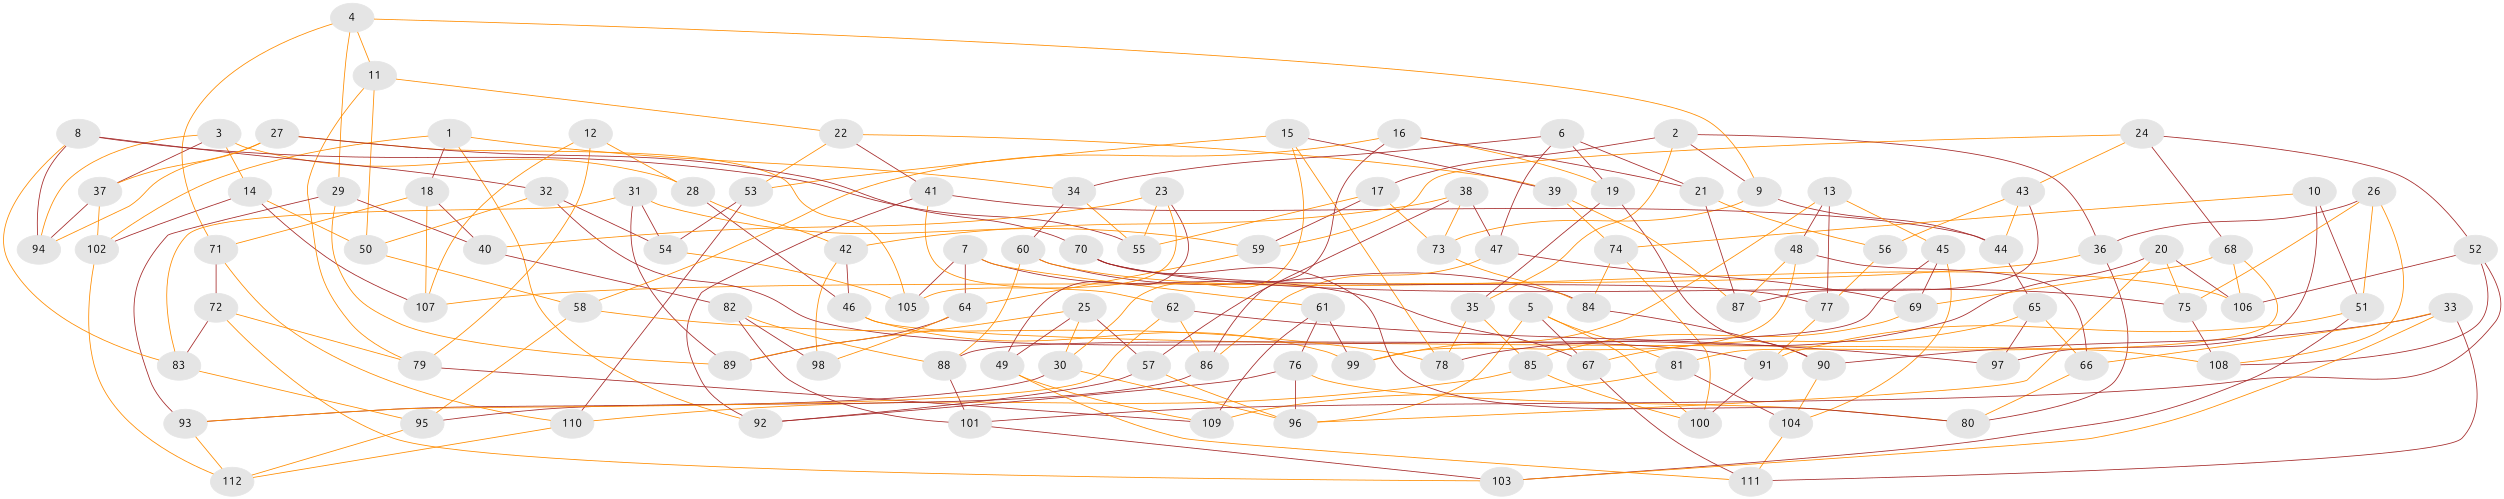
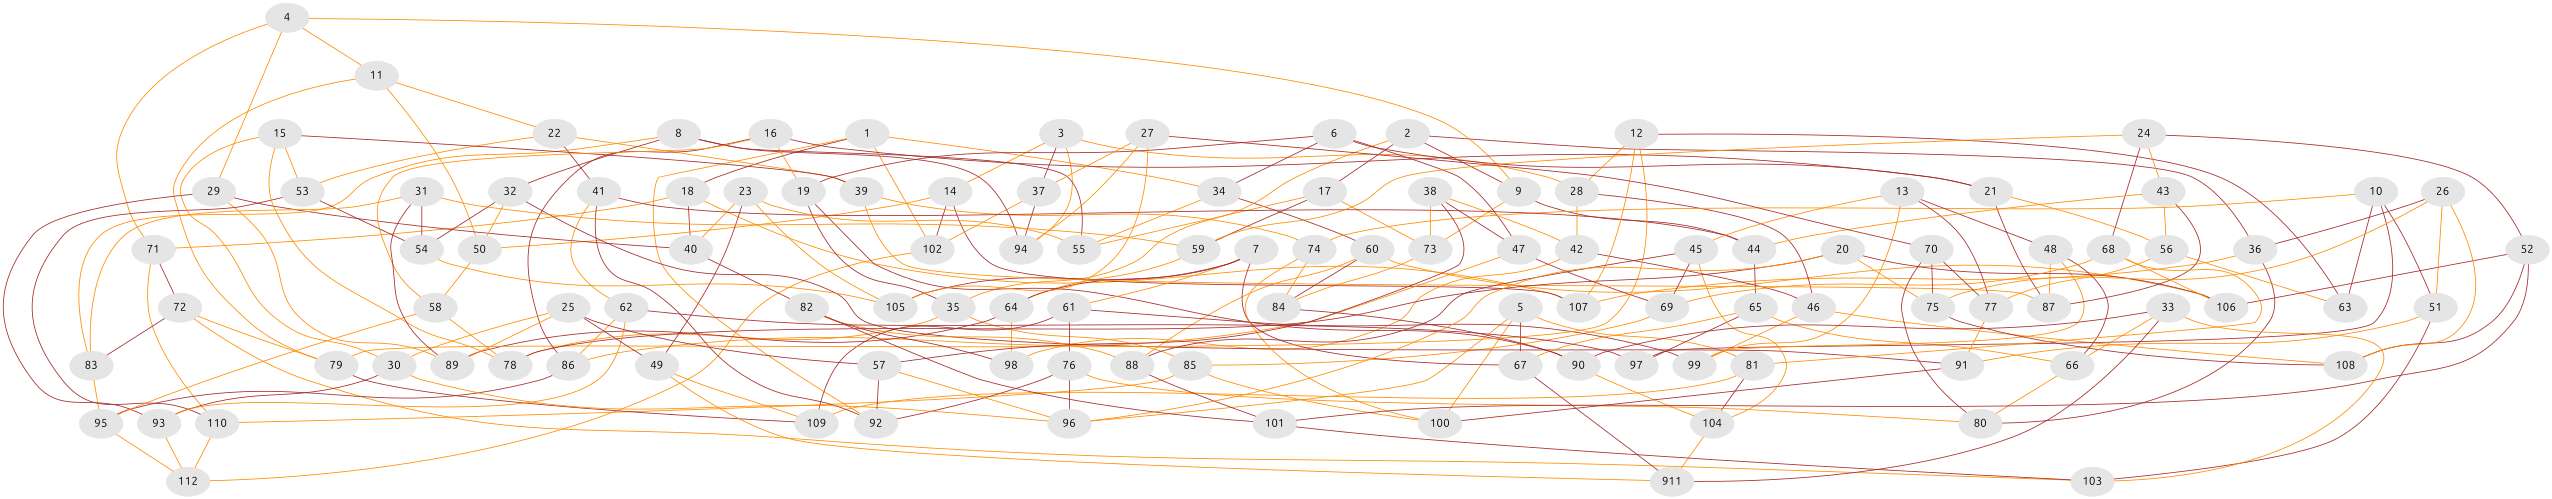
node "63": added
node "111": label "111" -> "911"
